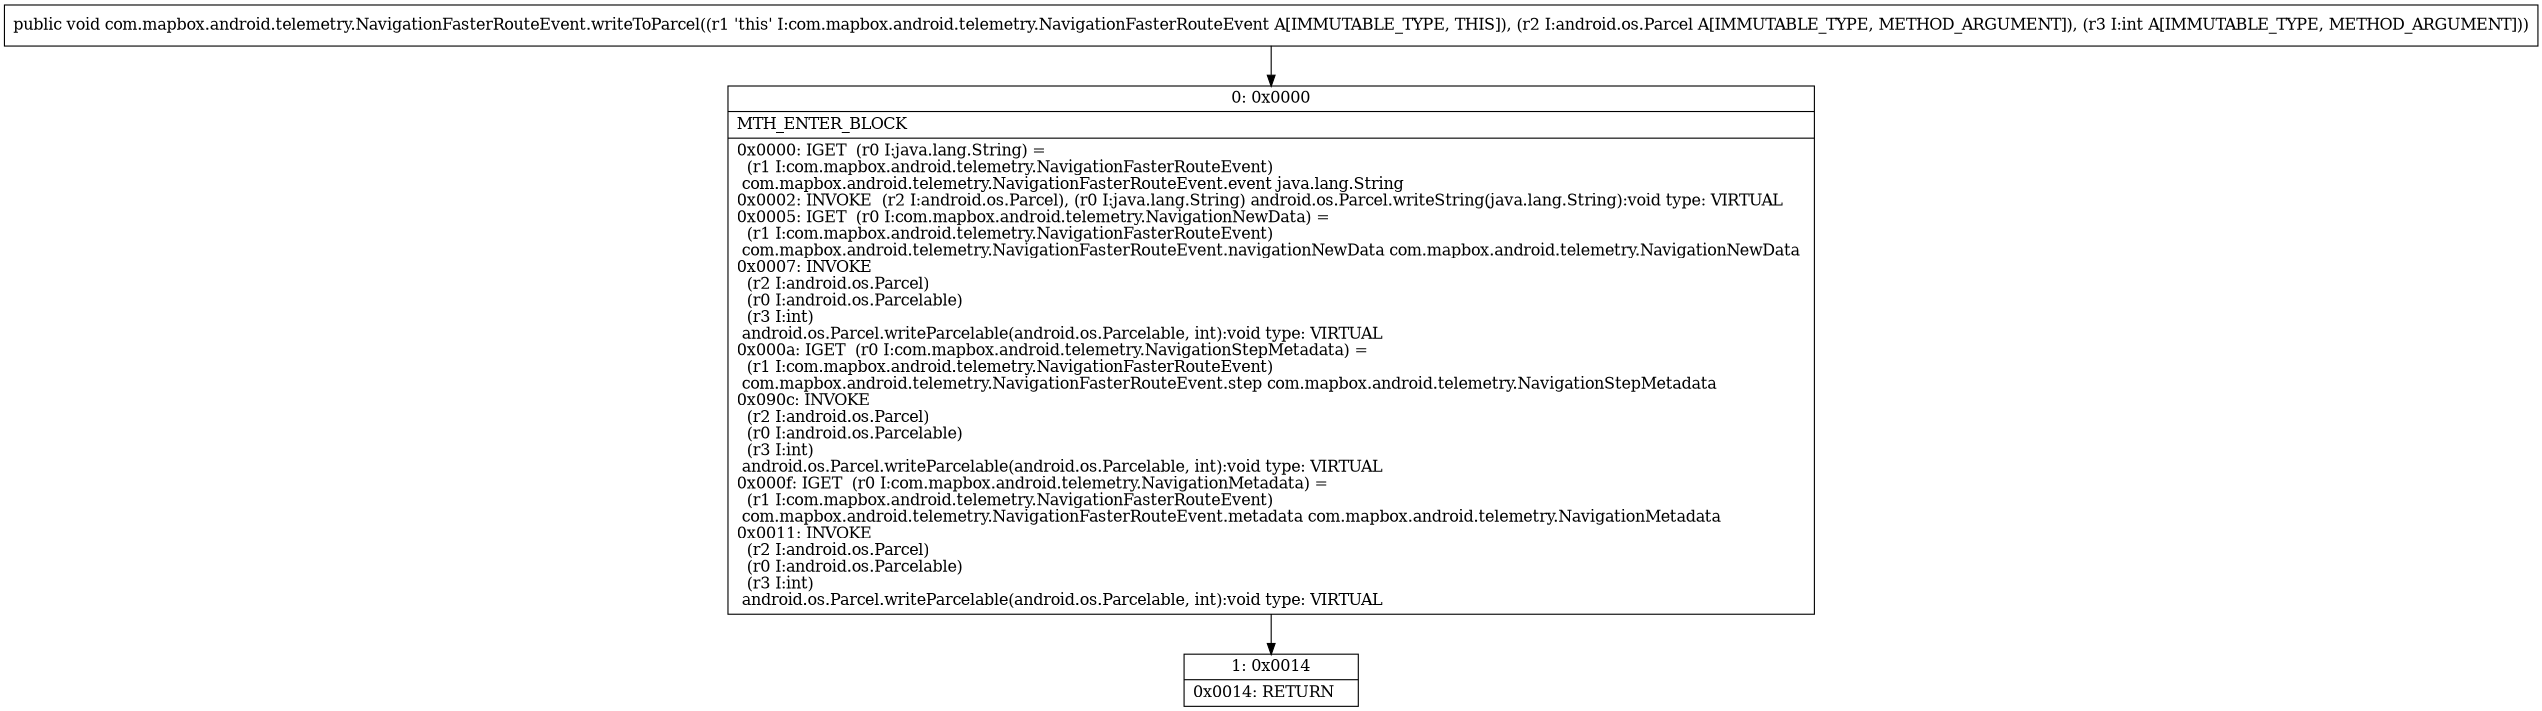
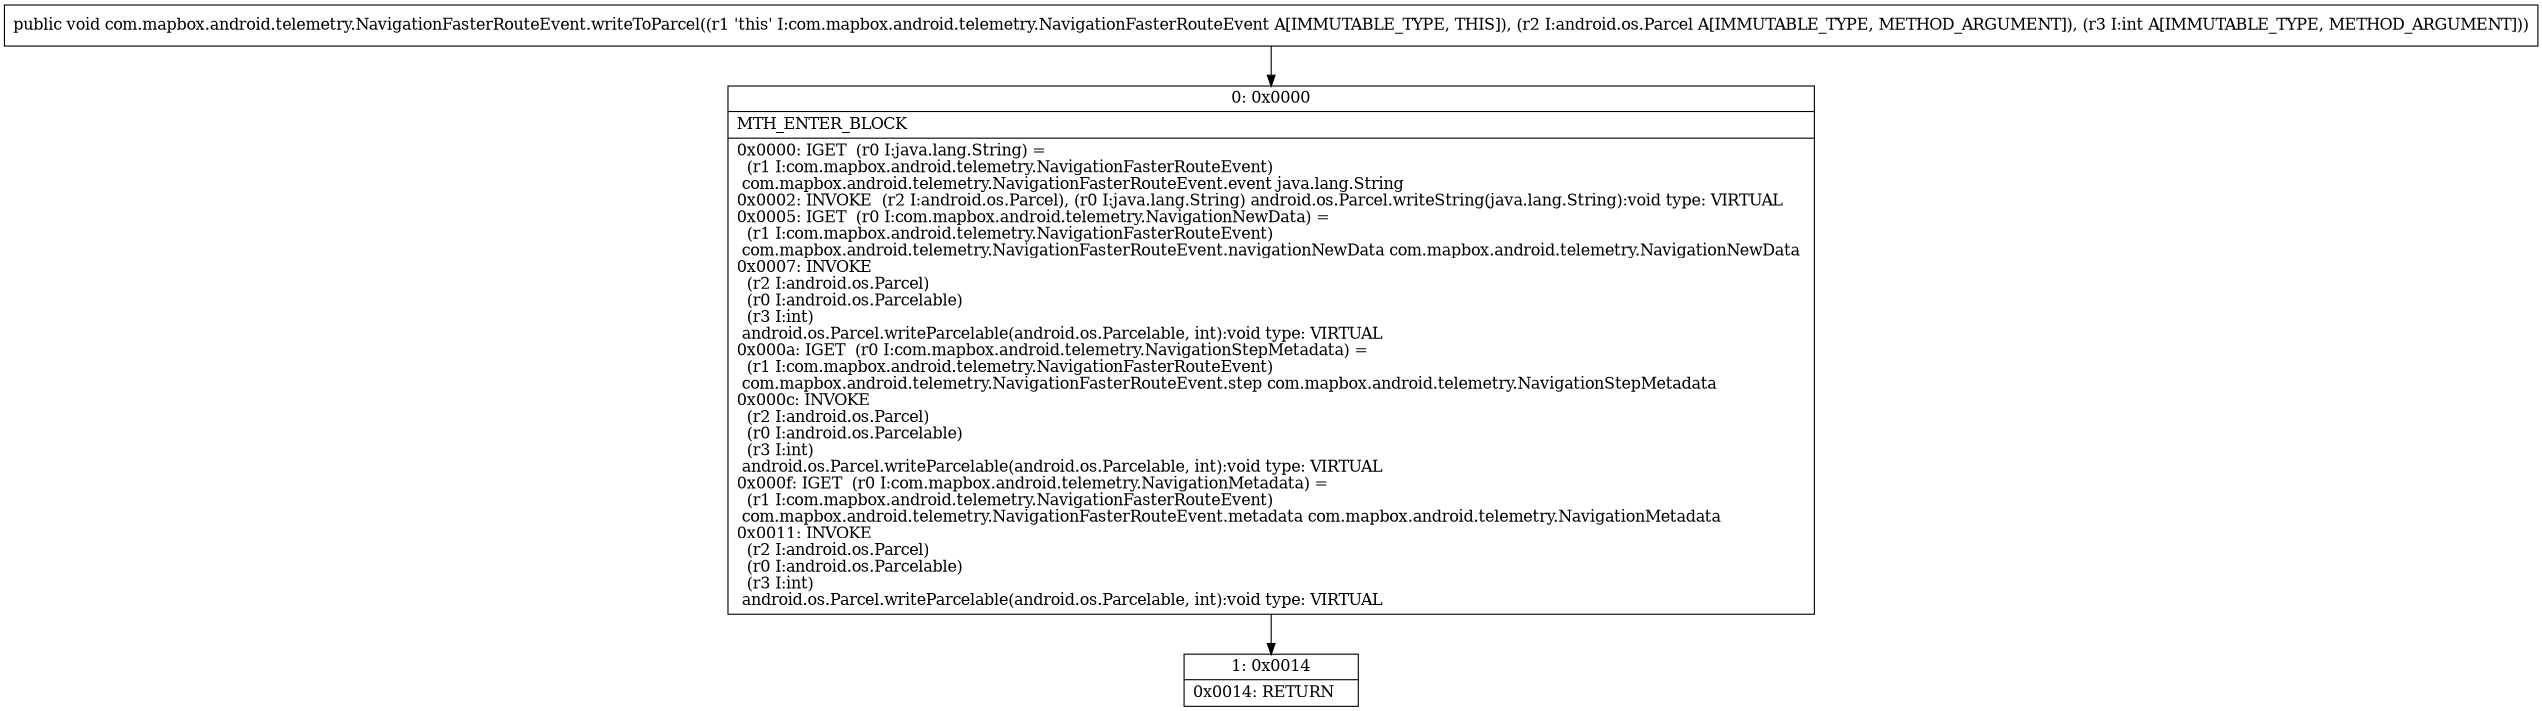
node "0: 0x0000": text "0x090c: INVOKE" -> "0x000c: INVOKE"
